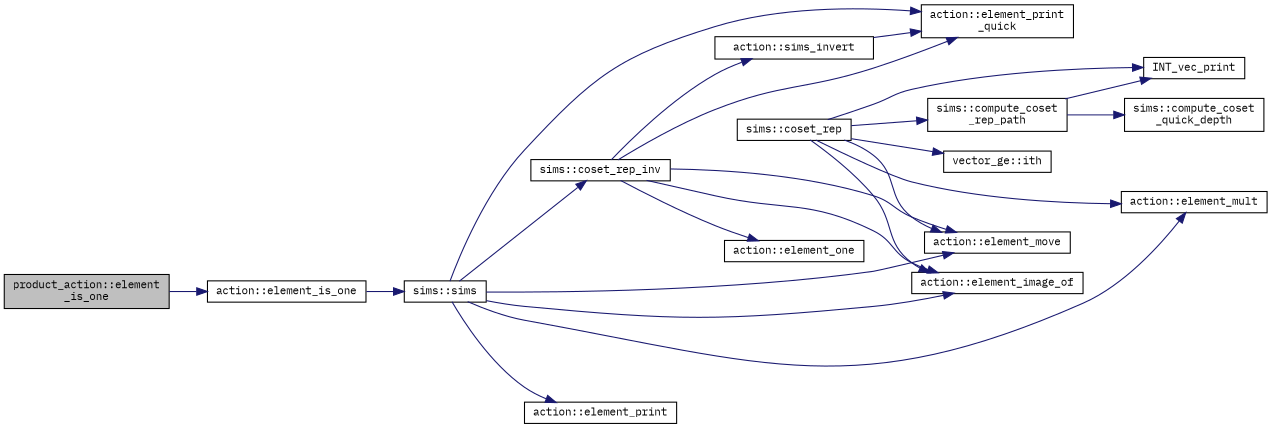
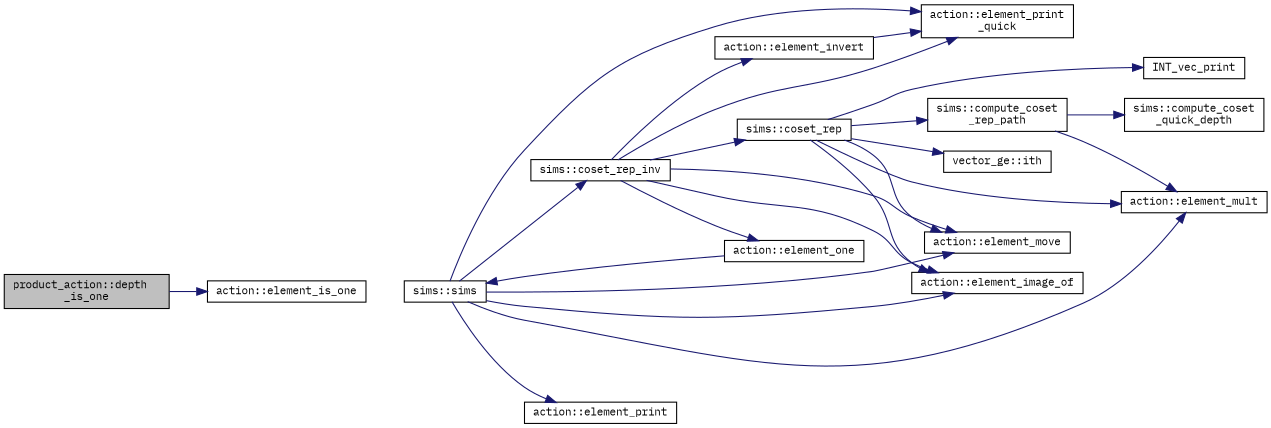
node "action::sims_invert": label "action::sims_invert" -> "action::element_invert"
edge "sims::compute_coset _rep_path" -> "INT_vec_print": now "sims::compute_coset _rep_path" -> "action::element_mult"
edge "sims::coset_rep_inv" -> "sims::coset_rep": added
node "product_action::element _is_one": label "product_action::element _is_one" -> "product_action::depth _is_one"
edge "action::element_is_one" -> "sims::sims": now "action::element_one" -> "sims::sims"
